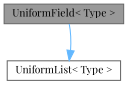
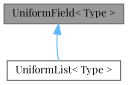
edge "UniformField< Type >" -> "UniformList< Type >": reversed
